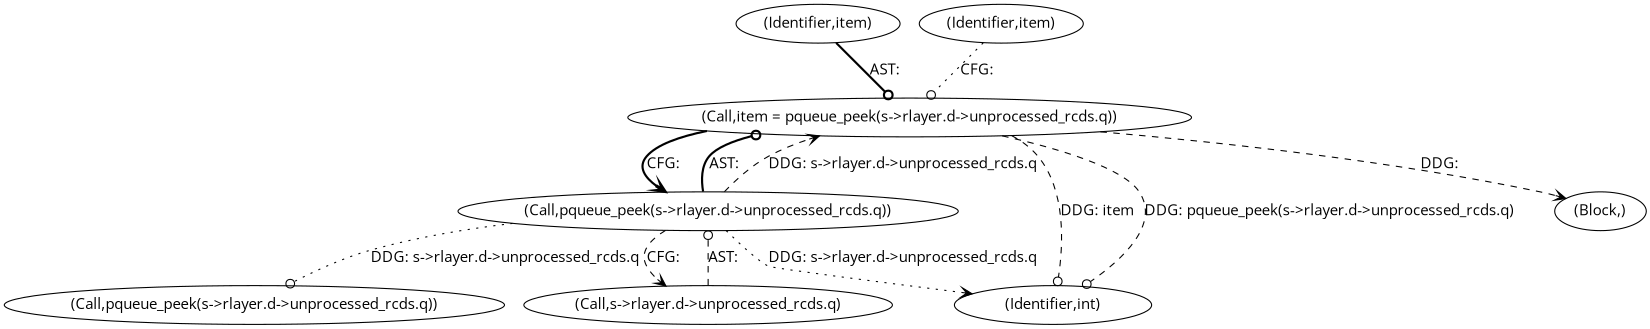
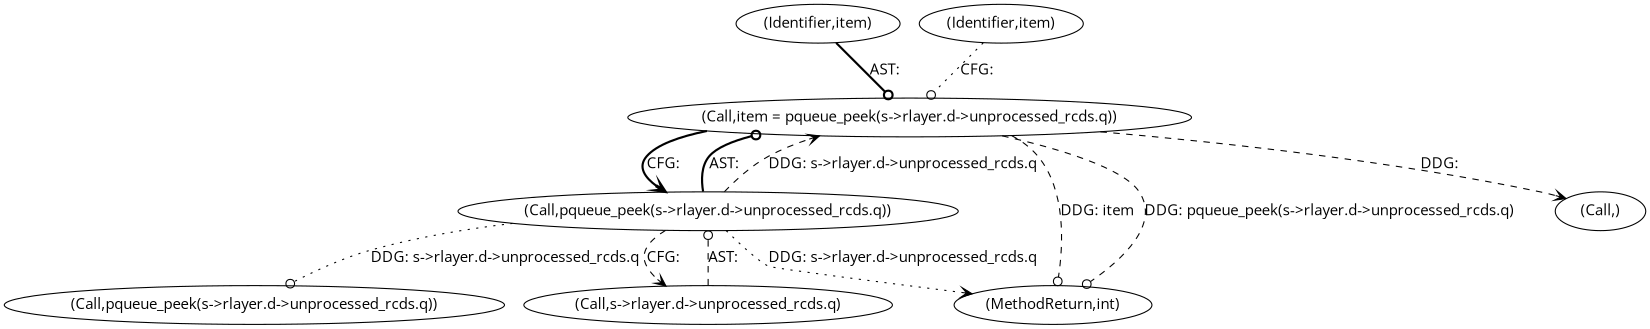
node "(Block,)": label "(Block,)" -> "(Call,)"
node "(Identifier,int)": label "(Identifier,int)" -> "(MethodReturn,int)"
